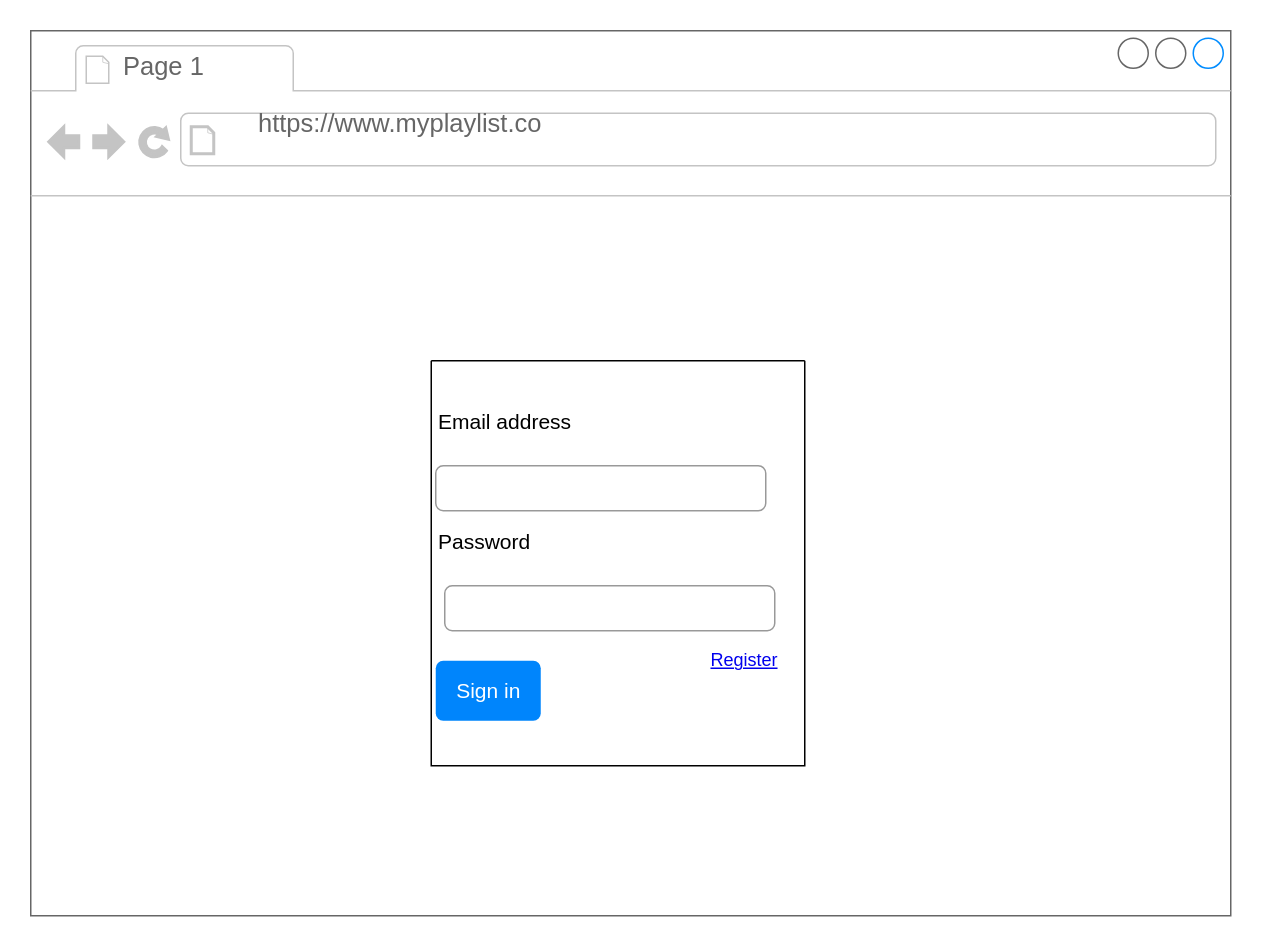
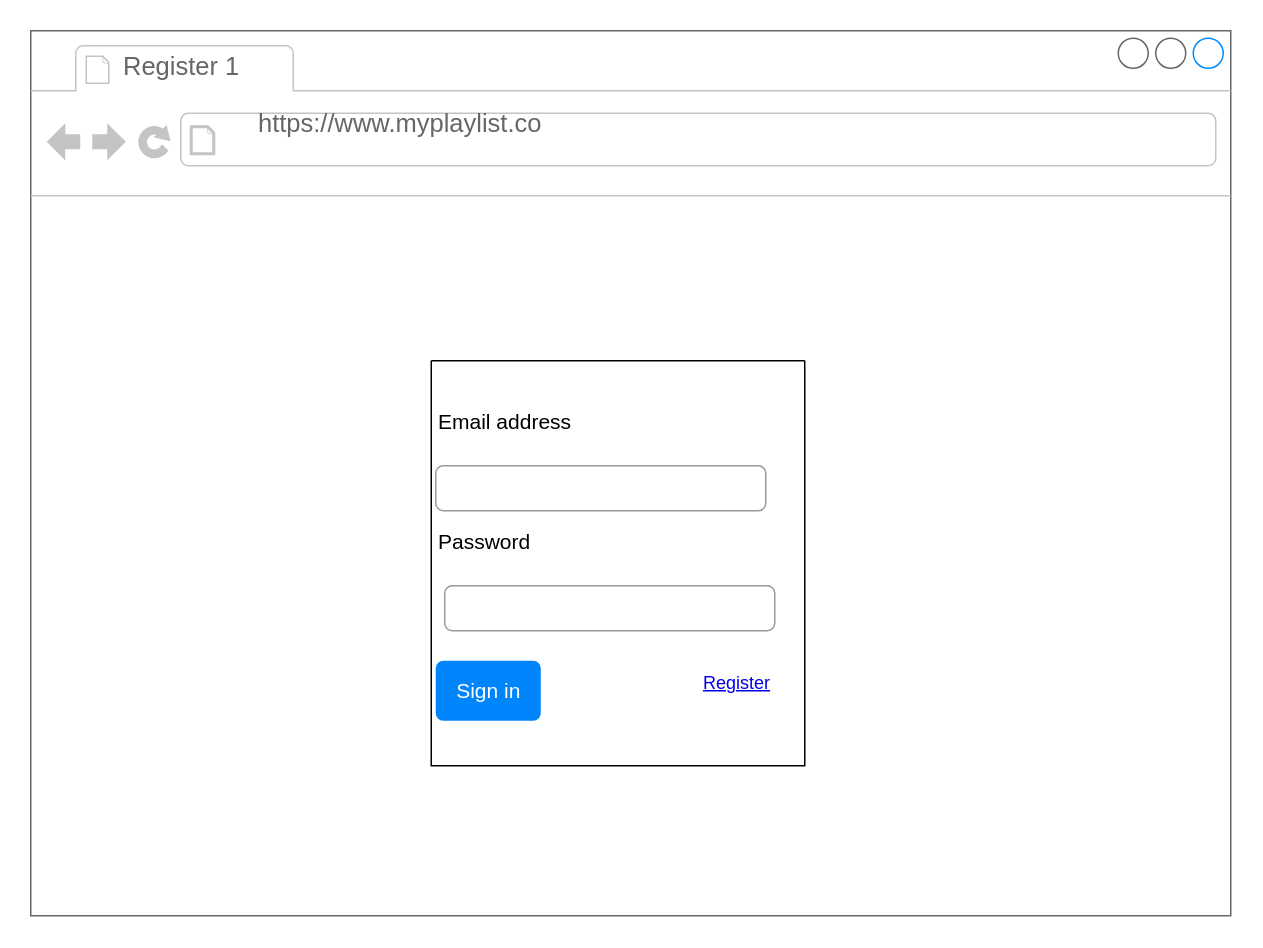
node "Page 1": label "Page 1" -> "Register 1"
node "Register": moved (745, 661) -> (737, 683)
